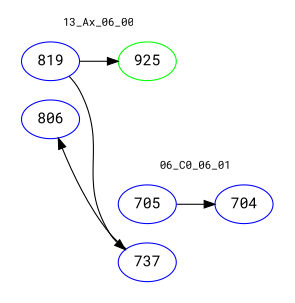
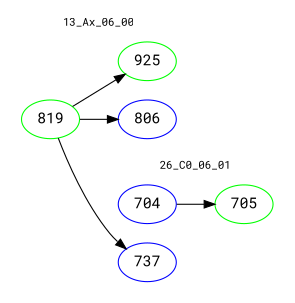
node "819": color blue -> green
cluster "06_C0_06_01": label "06_C0_06_01" -> "26_C0_06_01"
edge "737" -> "806": now "819" -> "806"
node "705": color blue -> green
edge "705" -> "704": reversed
